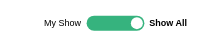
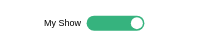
node "Show All": removed
